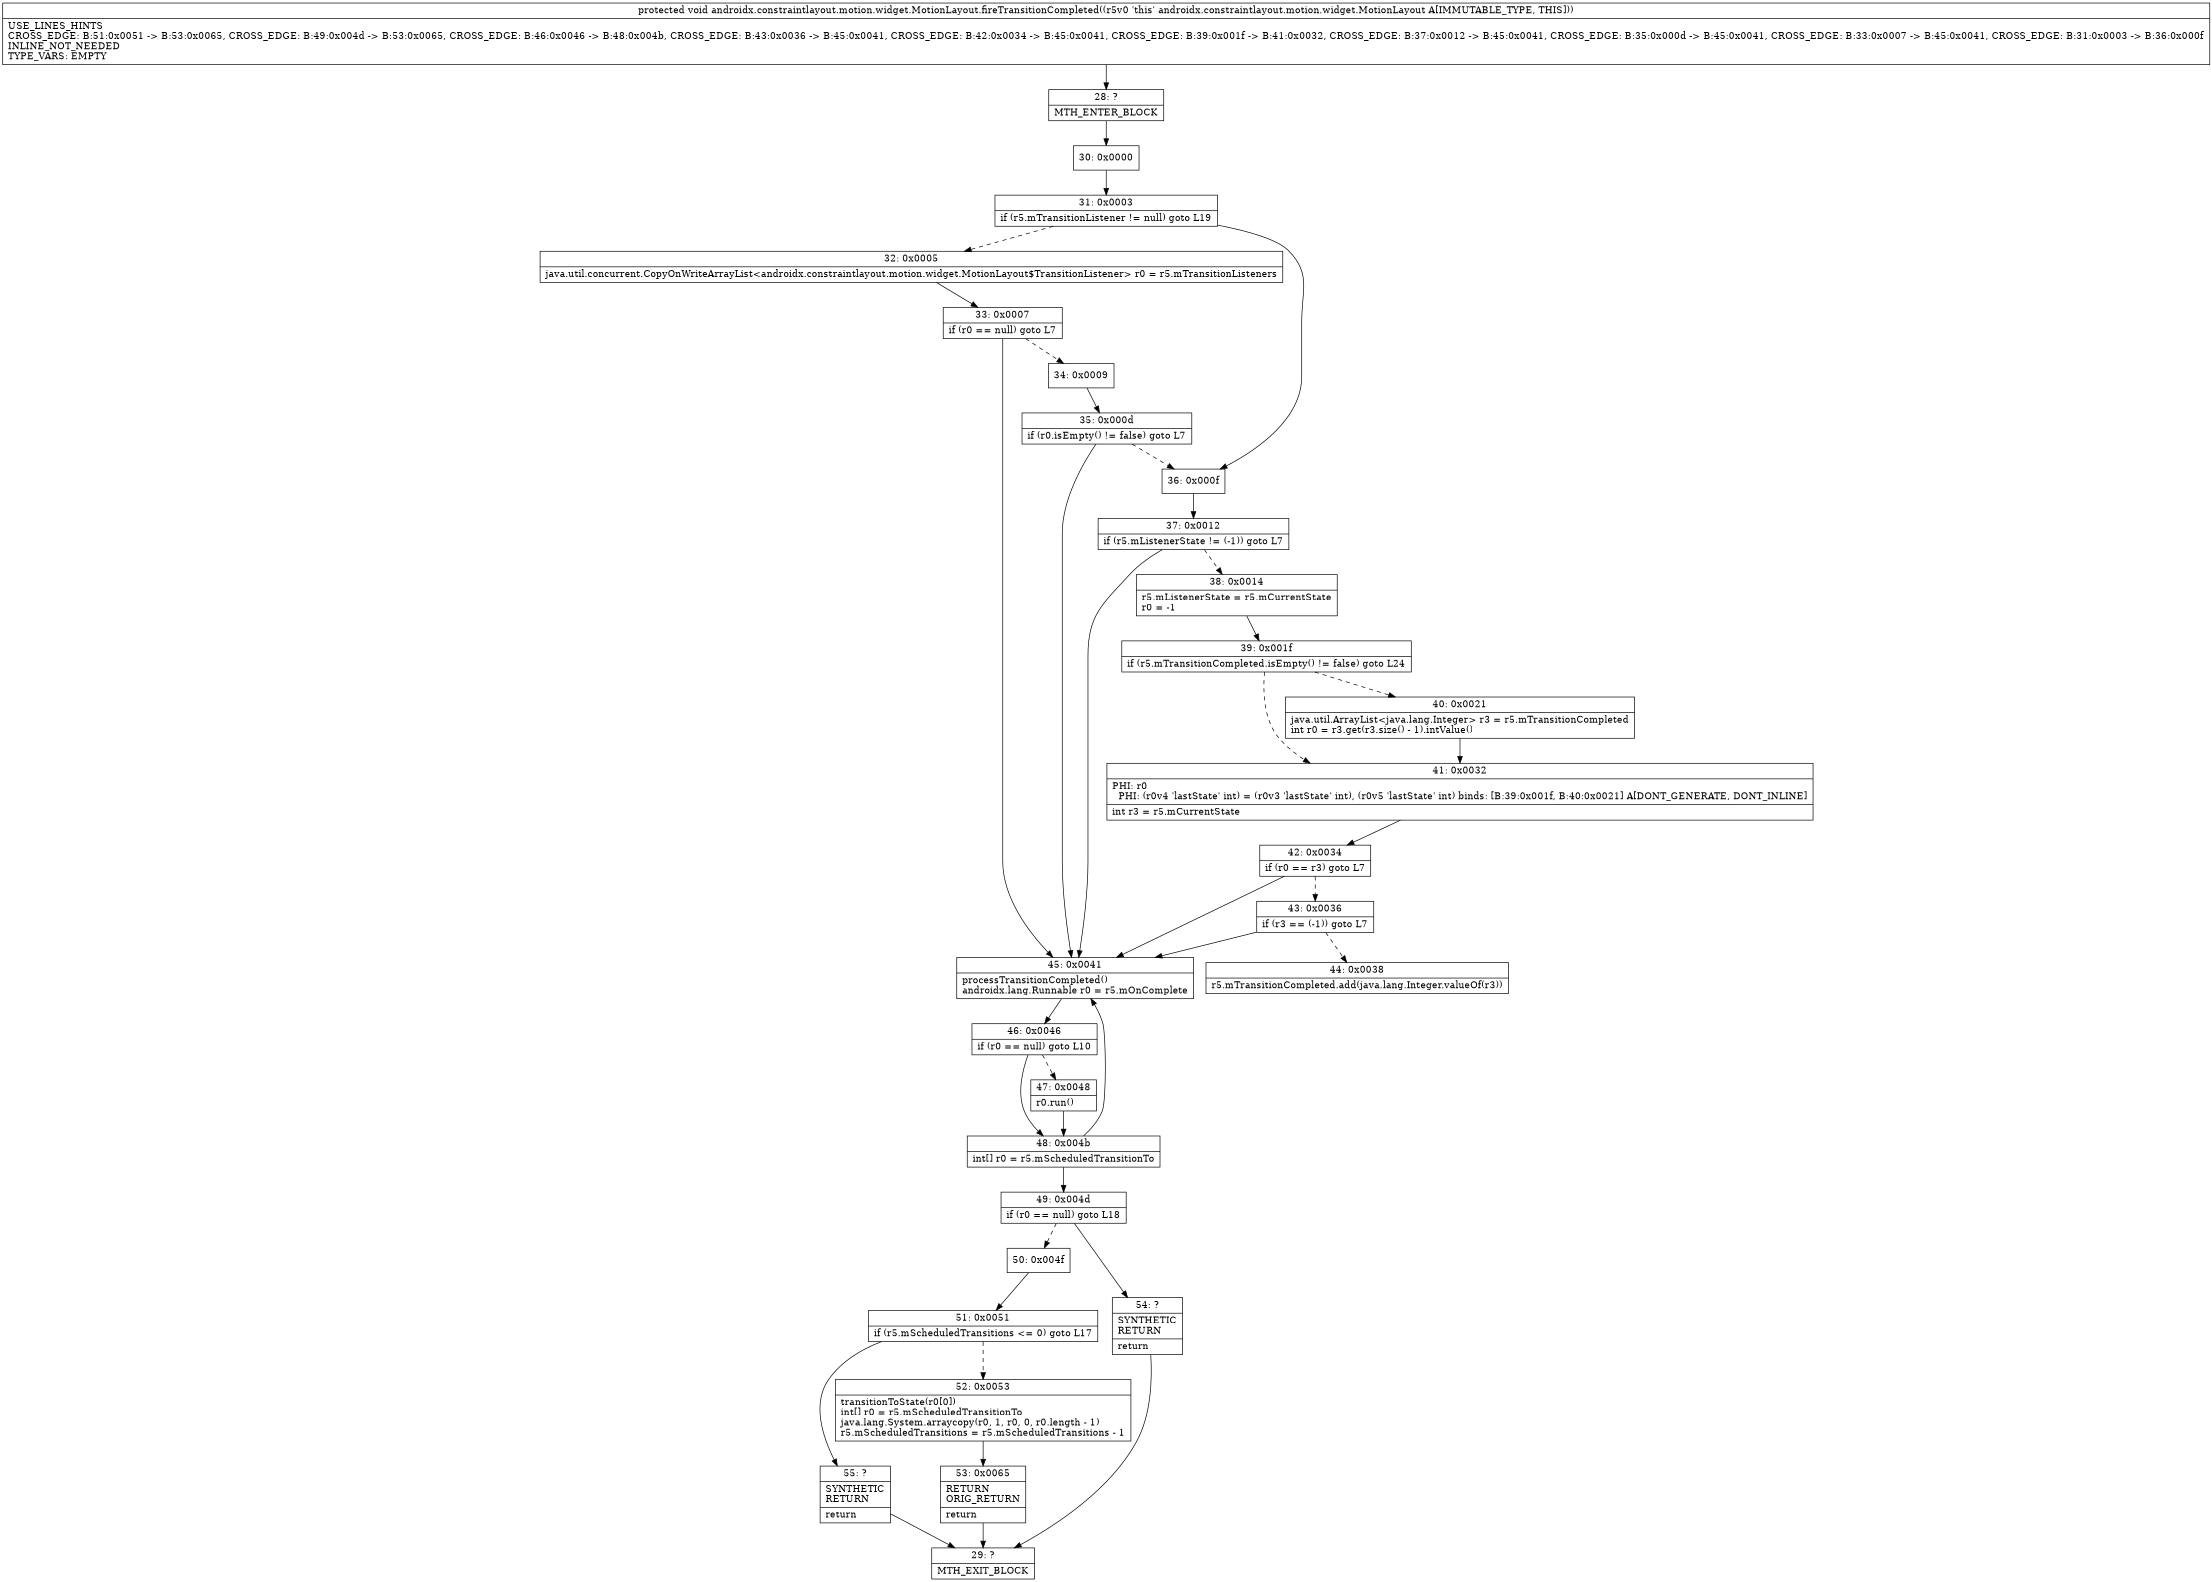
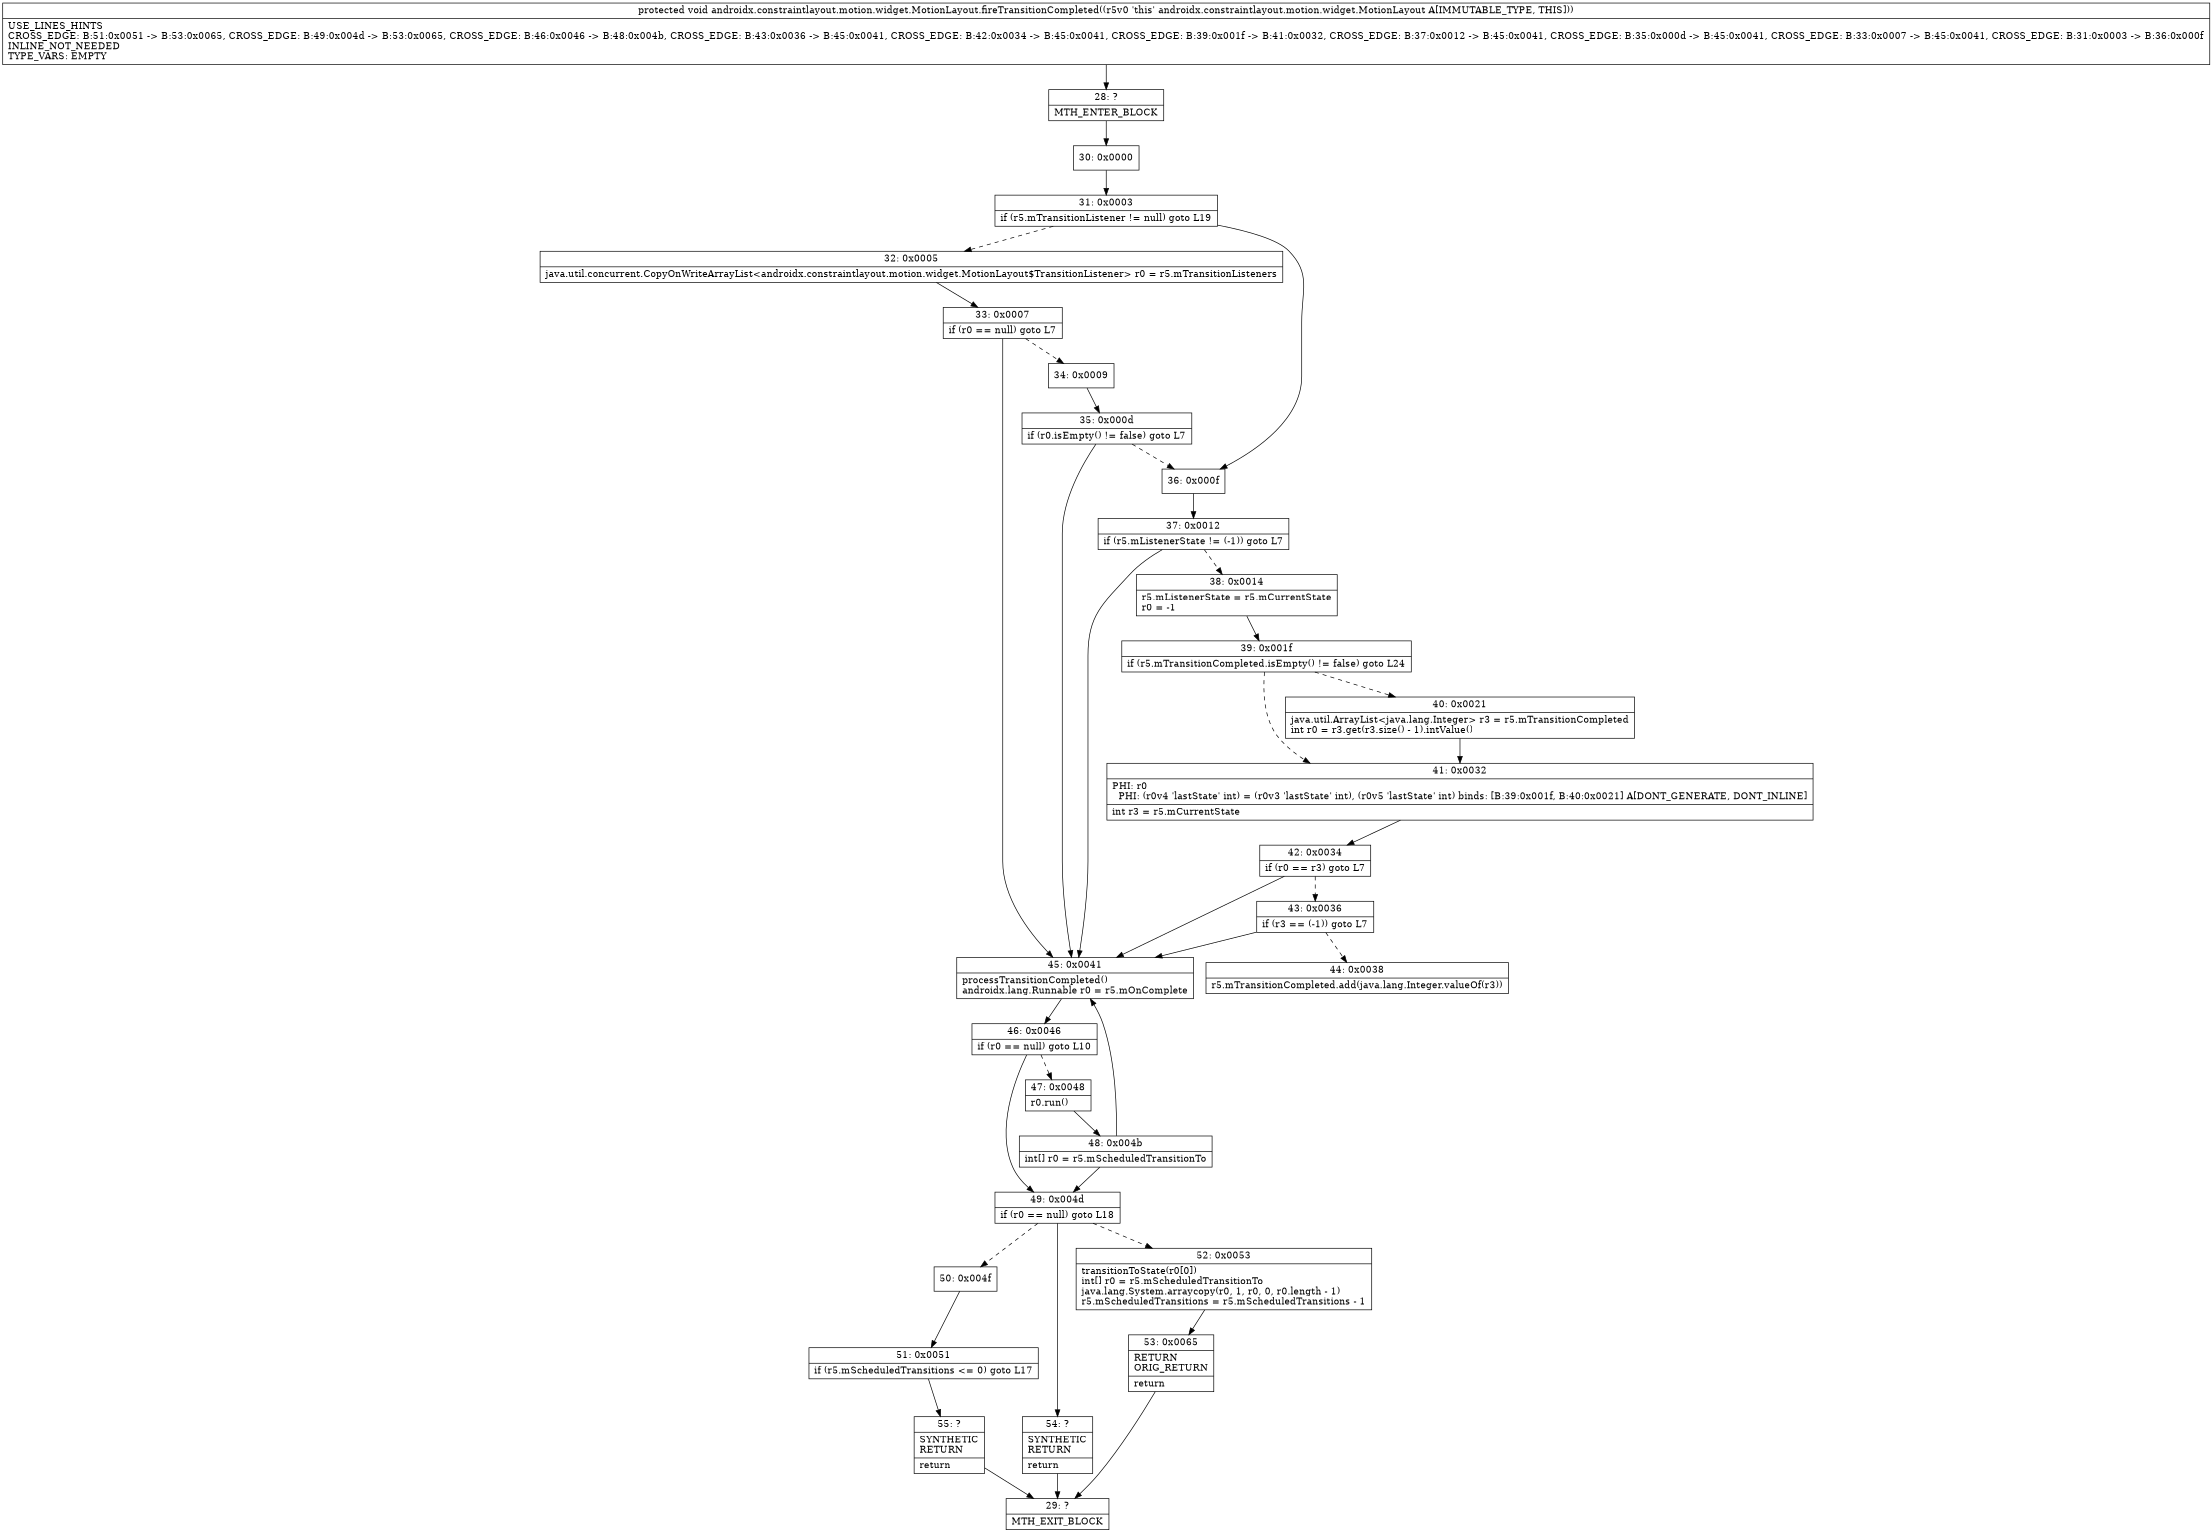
edge "46: 0x0046" -> "48: 0x004b": now "46: 0x0046" -> "49: 0x004d"
edge "51: 0x0051" -> "52: 0x0053": now "49: 0x004d" -> "52: 0x0053"
